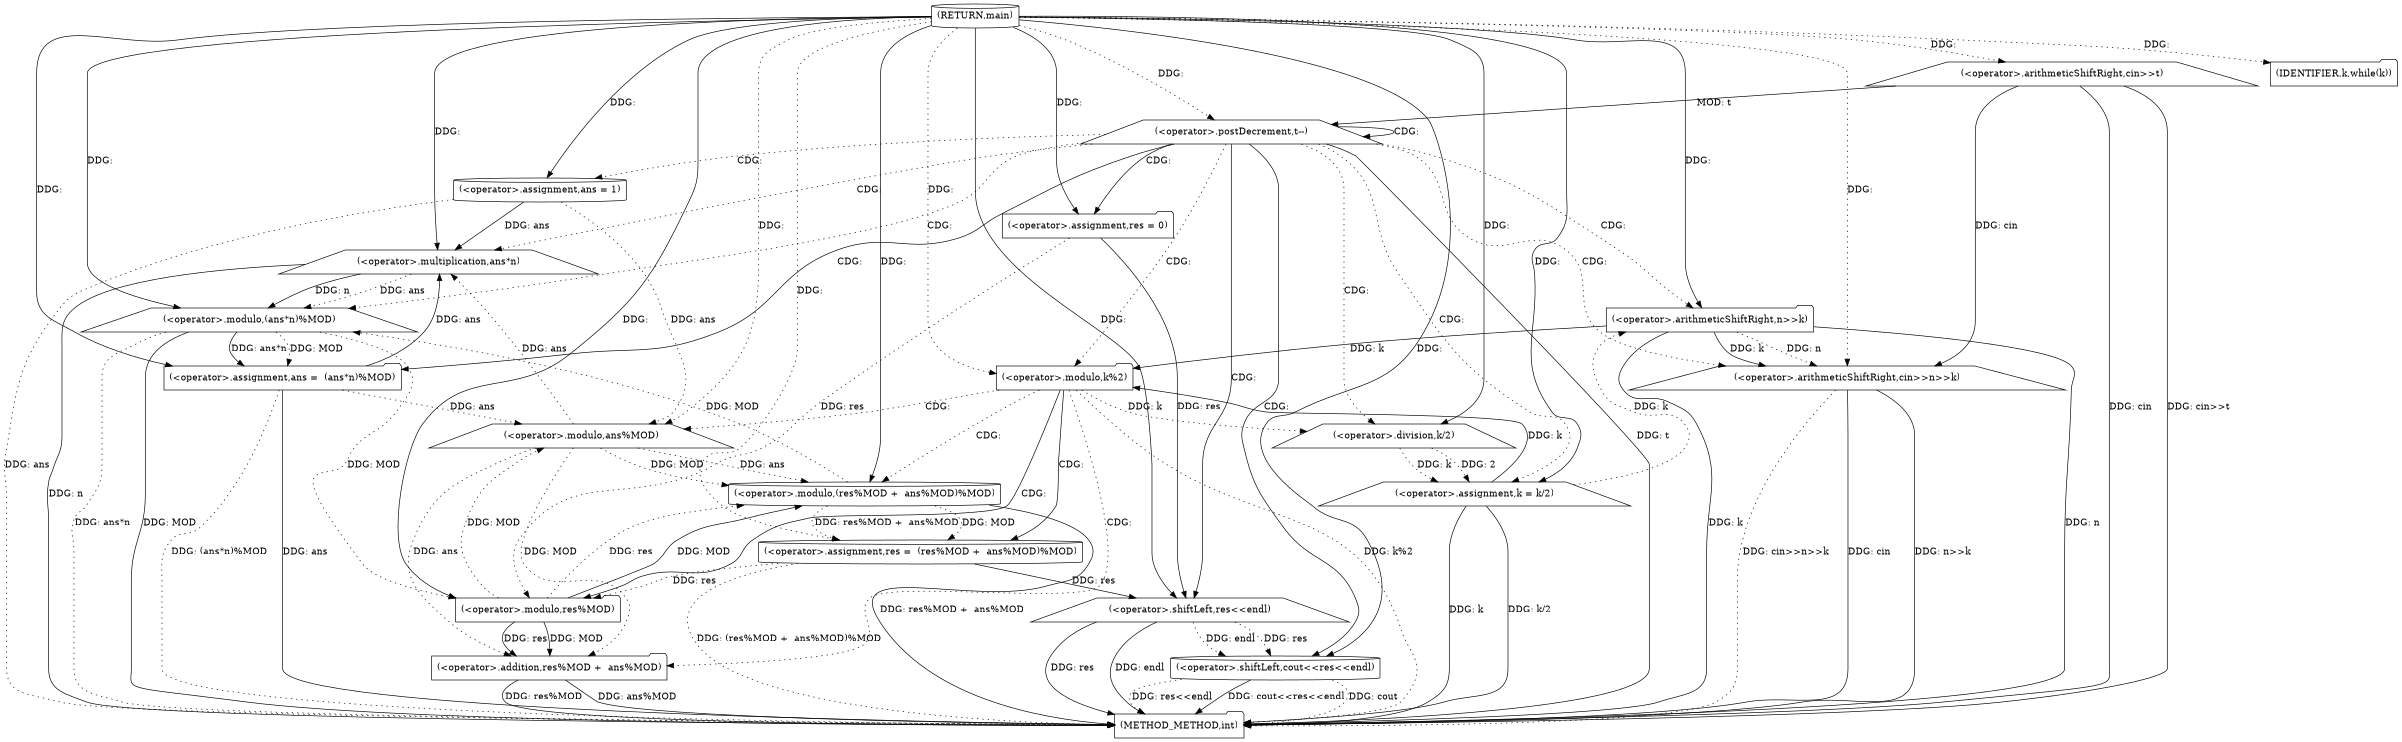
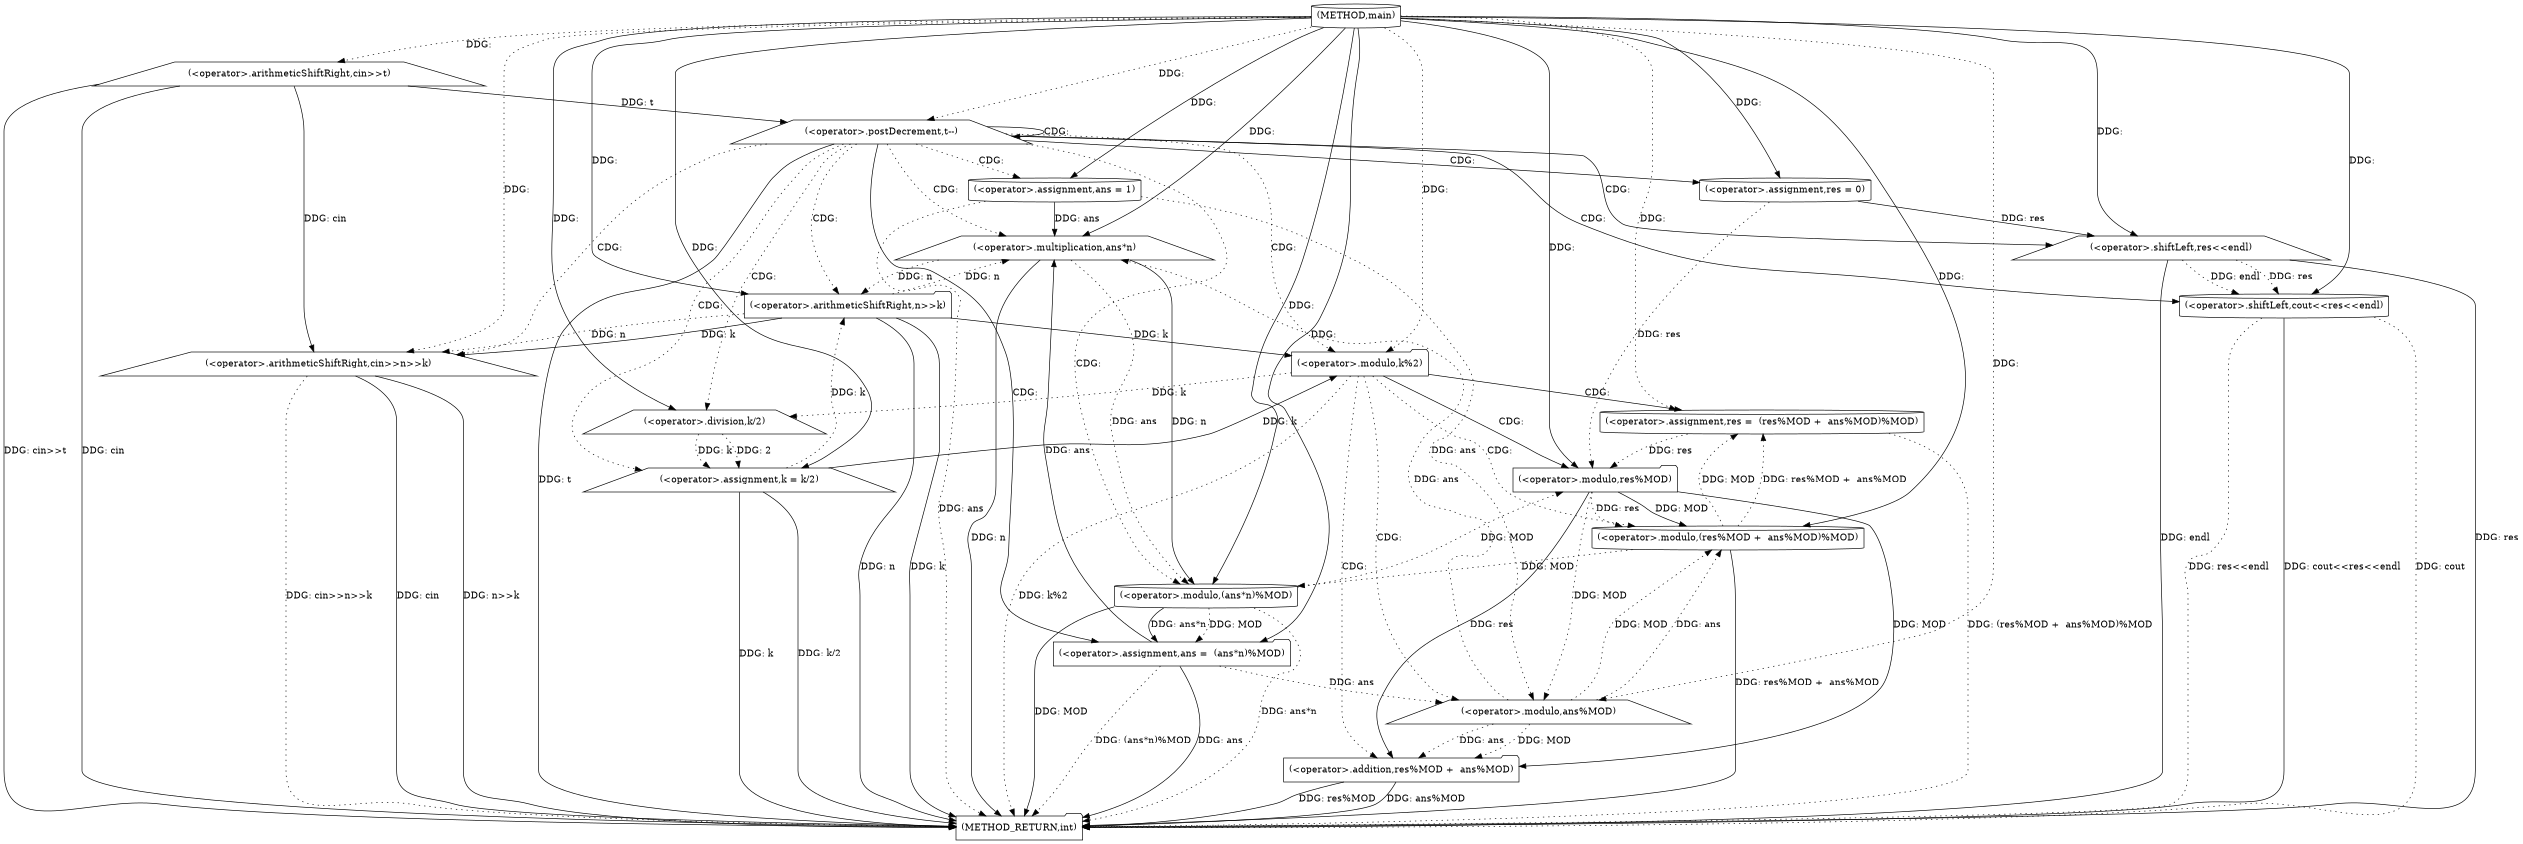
node "(RETURN,main)": label "(RETURN,main)" -> "(METHOD,main)"
node "(IDENTIFIER,k,while(k))": removed
edge "(<operator>.arithmeticShiftRight,cin>>t)" -> "(<operator>.postDecrement,t--)": label "MOD: t" -> "DDG: t"
node "(<operator>.assignment,res = 0)": shape folder -> cylinder
edge "(<operator>.multiplication,ans*n)" -> "(<operator>.arithmeticShiftRight,n>>k)": added, label "DDG: n"
edge "(<operator>.arithmeticShiftRight,n>>k)" -> "(<operator>.multiplication,ans*n)": added, label "DDG: n"
node "(<operator>.modulo,(ans*n)%MOD)": shape trapezium -> cylinder
edge "(<operator>.assignment,res =  (res%MOD +  ans%MOD)%MOD)" -> "(<operator>.shiftLeft,res<<endl)": removed, label "DDG: res"
node "(METHOD_METHOD,int)": label "(METHOD_METHOD,int)" -> "(METHOD_RETURN,int)"
